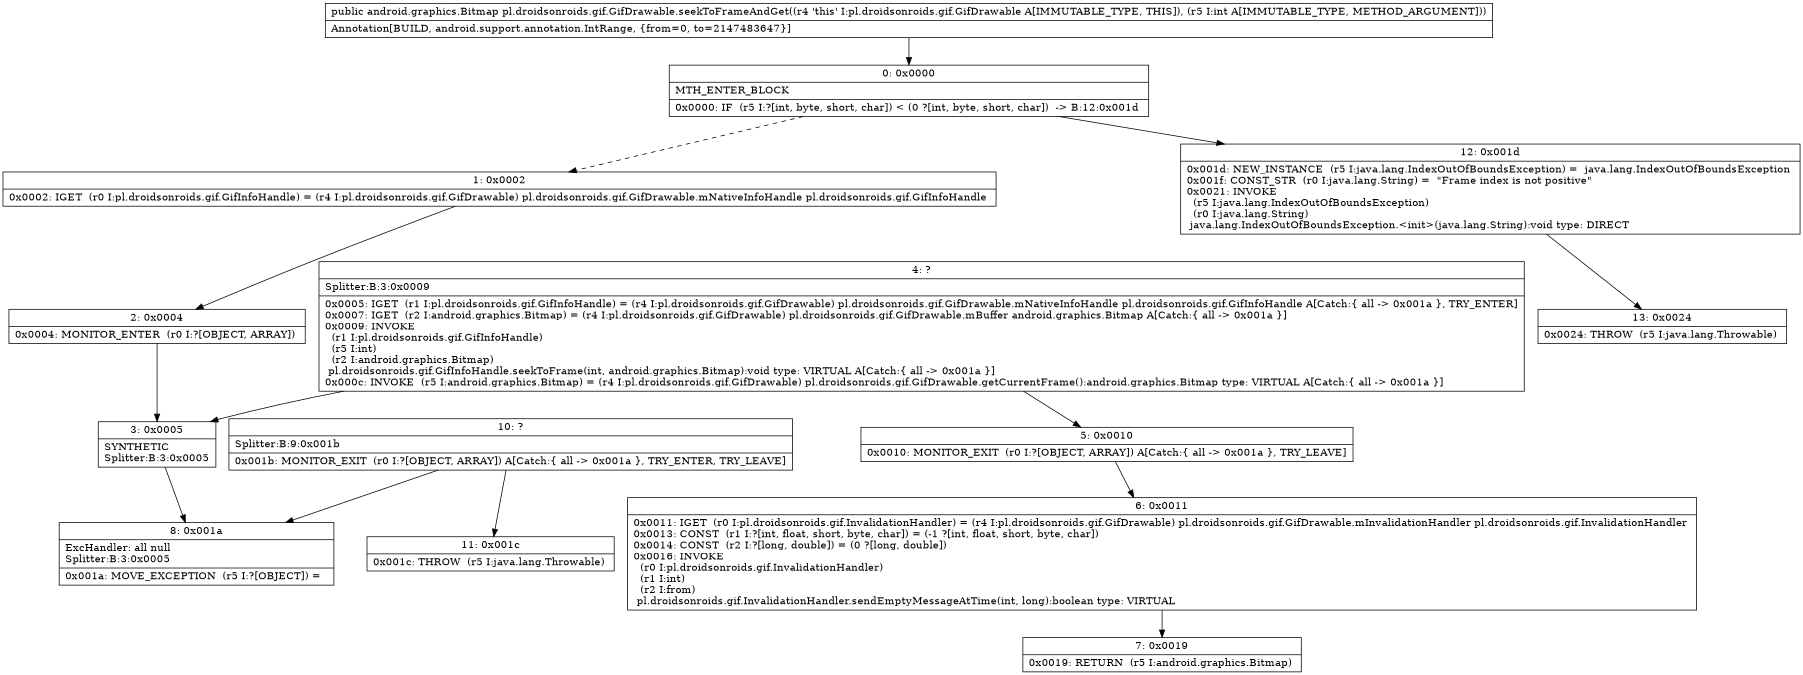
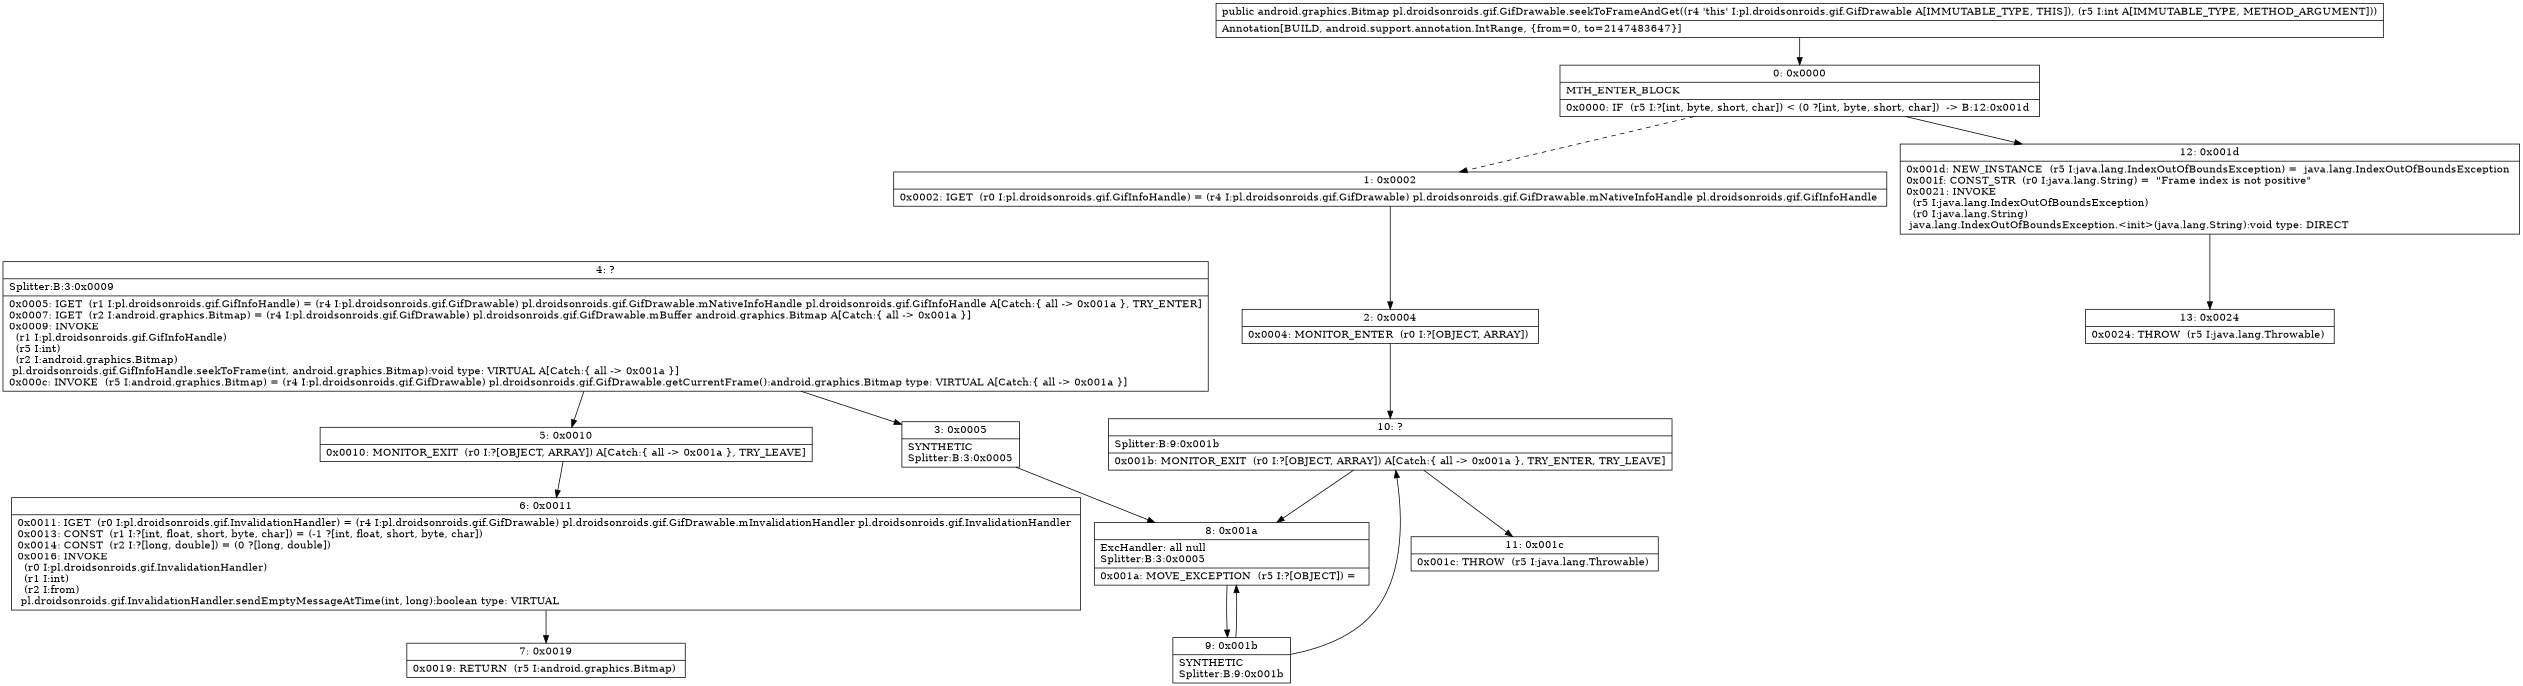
edge "2: 0x0004" -> "3: 0x0005": now "2: 0x0004" -> "10: ?"
node "9: 0x001b": added
